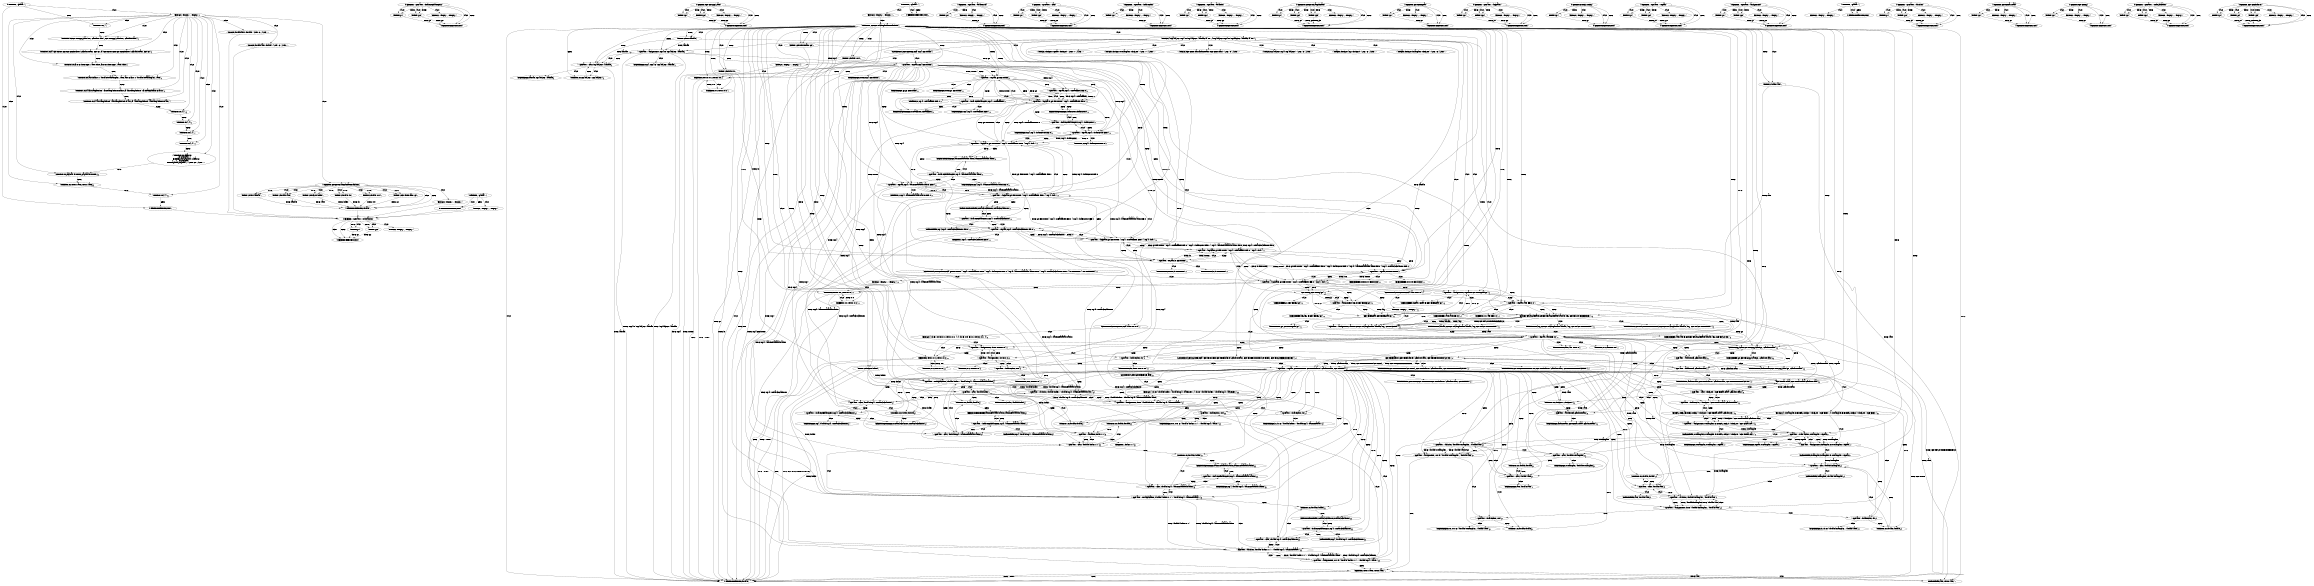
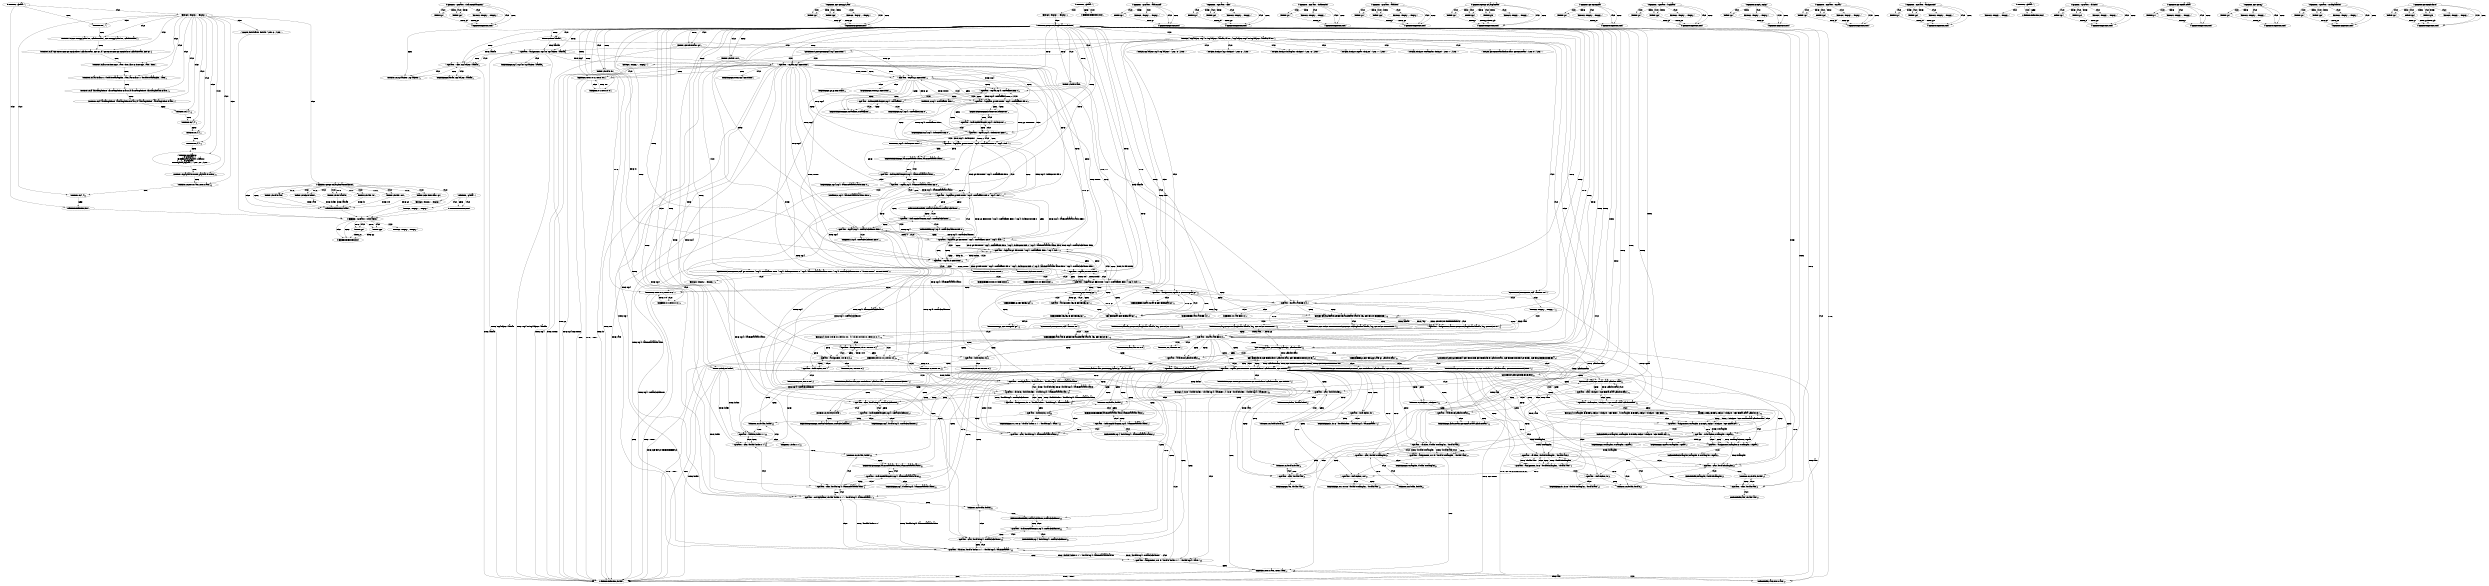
node "<(LOCAL,double last: double)<SUB>6</SUB>>": removed
edge "(GPMF_Repeat,GPMF_Repeat(gs))" -> "(IDENTIFIER,gs,GPMF_Repeat(gs))": label "AST: " -> "FAST: "
edge "(<operator>.subtraction,outsamples - repeat)" -> "(IDENTIFIER,repeat,outsamples - repeat)": label "AST: " -> "DDG: gs"
edge "(IDENTIFIER,insamples,insamples = outsamples - repeat)" -> "(<operator>.cast,(double)insamples)": now "(<operator>.assignment,insamples = outsamples - repeat)" -> "(<operator>.cast,(double)insamples)"
